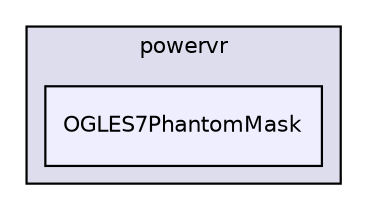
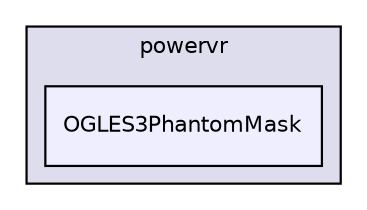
node "OGLES7PhantomMask": label "OGLES7PhantomMask" -> "OGLES3PhantomMask"
